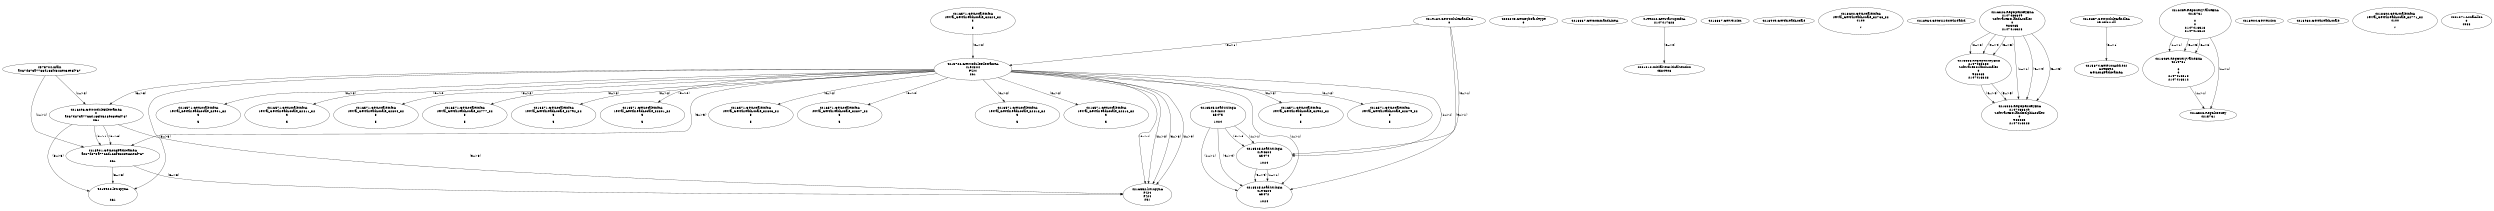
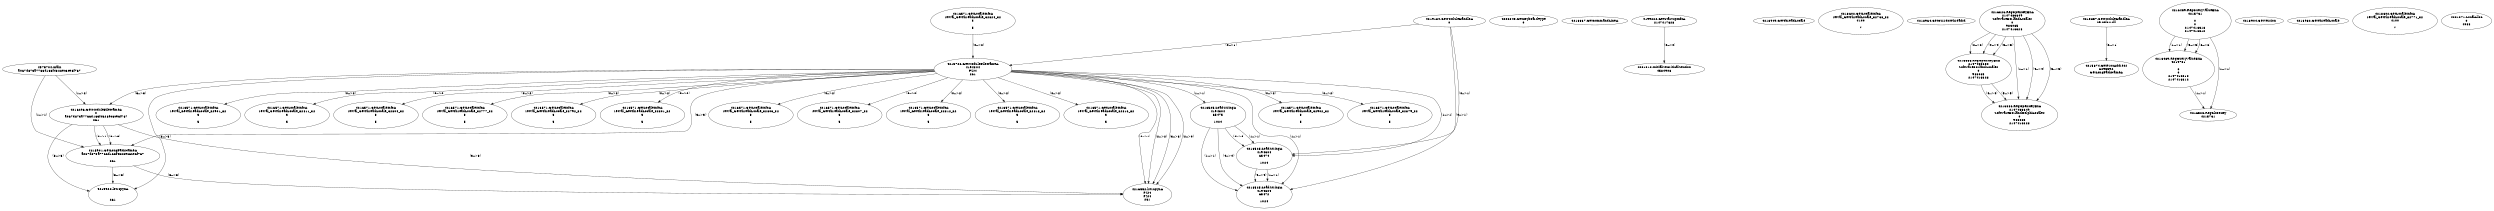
node "4218887.GetVersion": removed
edge "4215726.GetModuleFileNameA 4194304 PZM 261" -> "4218525.LoadStringA 4194304 65475 1024": added, label "(1-->1)"
node "4216571.GetLocaleInfoA retval_GetThreadLocale_32812_32 3 5": added
